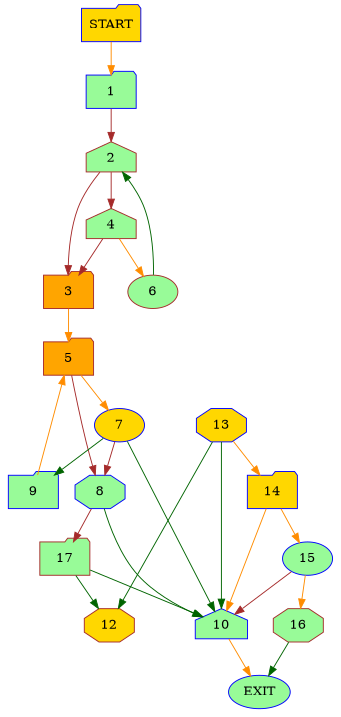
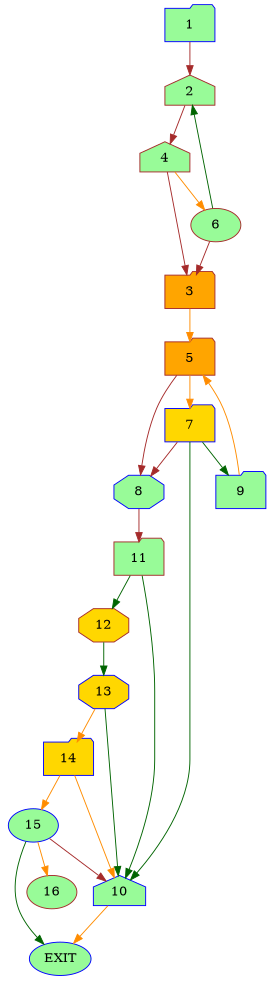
node "START": removed
edge "2" -> "3": now "6" -> "3"
node "7": shape ellipse -> folder
edge "13" -> "12": reversed
node "17": label "17" -> "11"
edge "8" -> "10": removed
node "16": shape octagon -> ellipse
edge "16" -> "EXIT": now "15" -> "EXIT"
